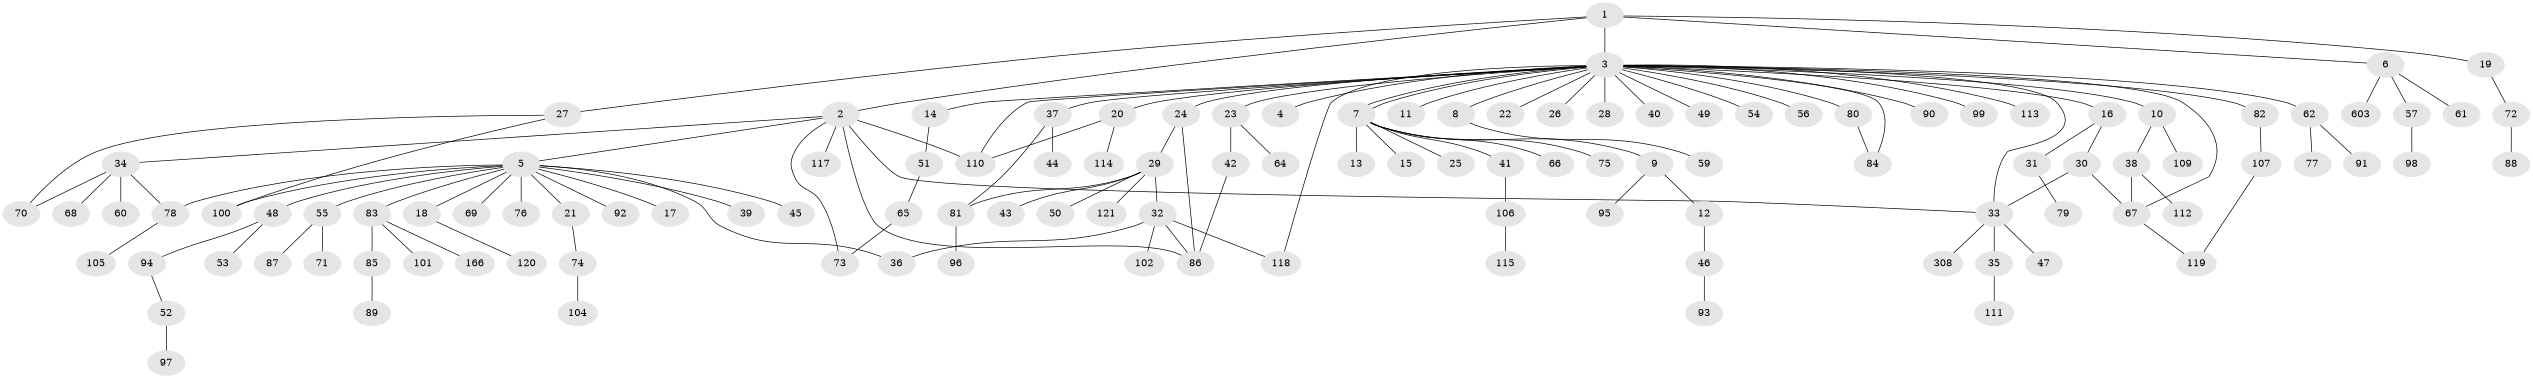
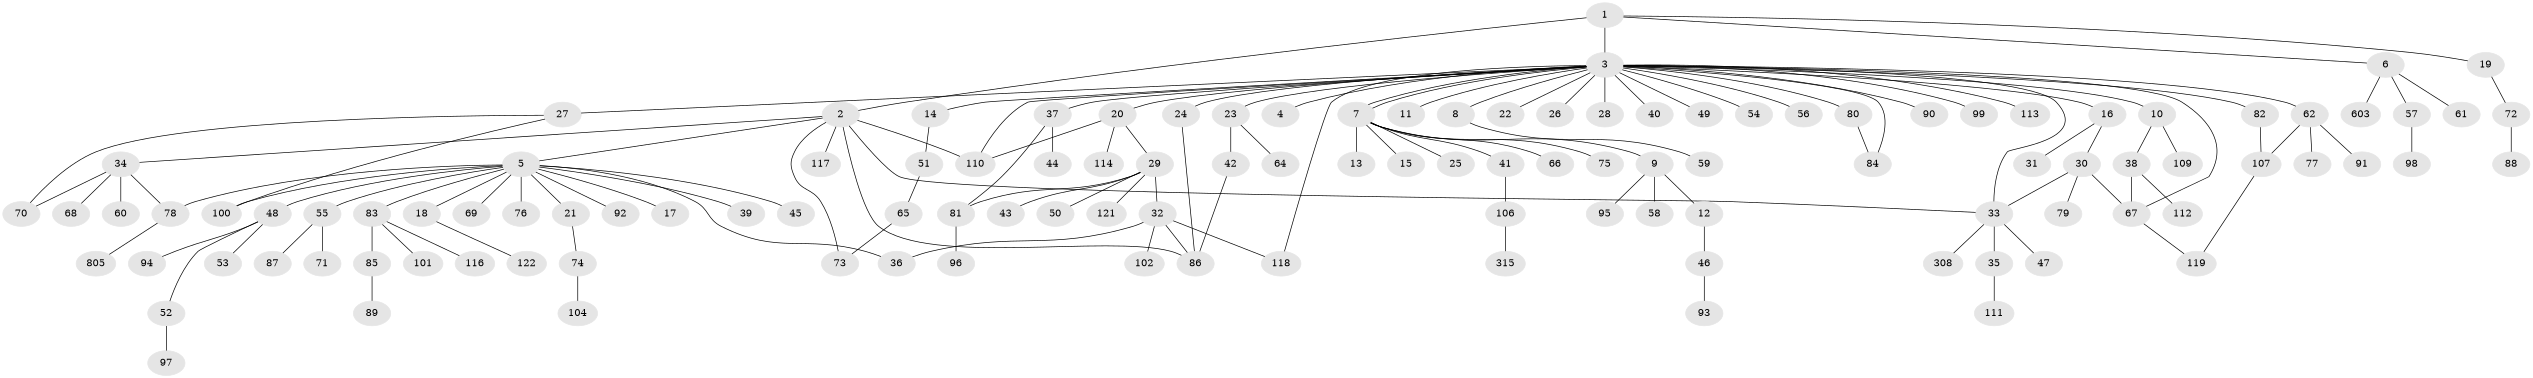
edge "1" -- "27": now "3" -- "27"
edge "24" -- "29": now "20" -- "29"
edge "62" -- "107": added
edge "31" -- "79": now "30" -- "79"
node "58": added
node "105": label "105" -> "805"
node "166": label "166" -> "116"
node "120": label "120" -> "122"
node "115": label "115" -> "315"
edge "94" -- "52": now "48" -- "52"
